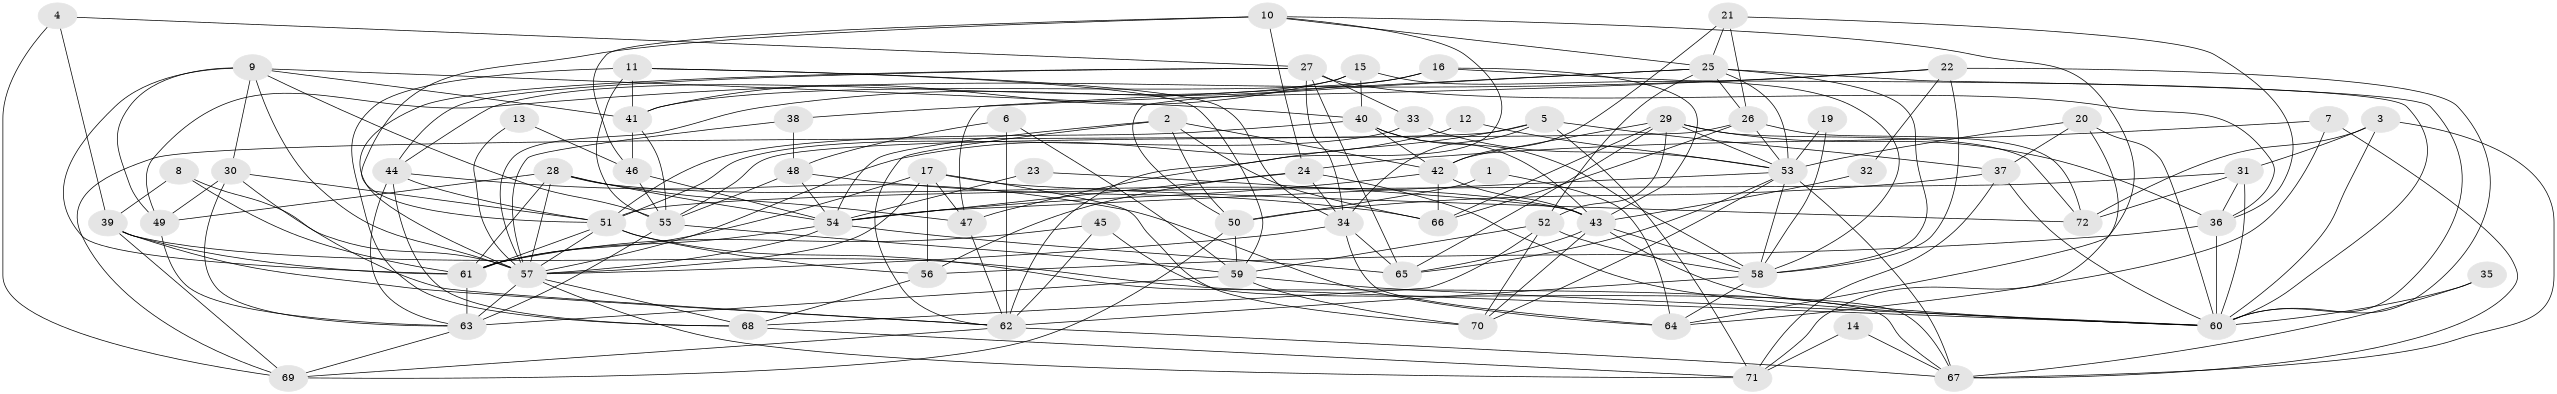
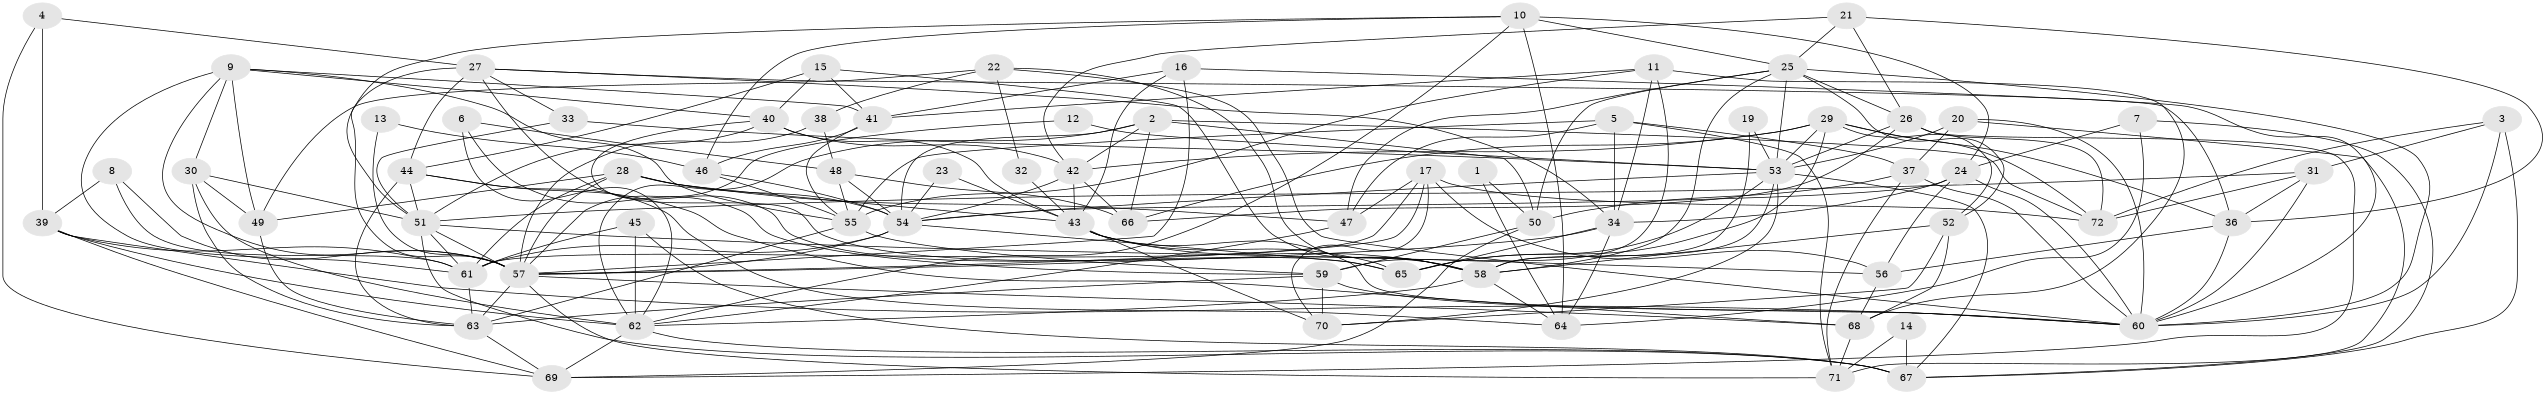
edge "2" -- "72": added
edge "52" -- "59": removed
node "35": removed
